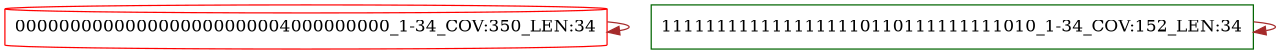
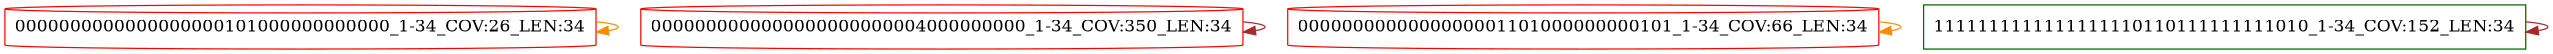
node "0000000000000000000101000000000000_1-34_COV:26_LEN:34": added
node "0000000000000000001101000000000101_1-34_COV:66_LEN:34": added
